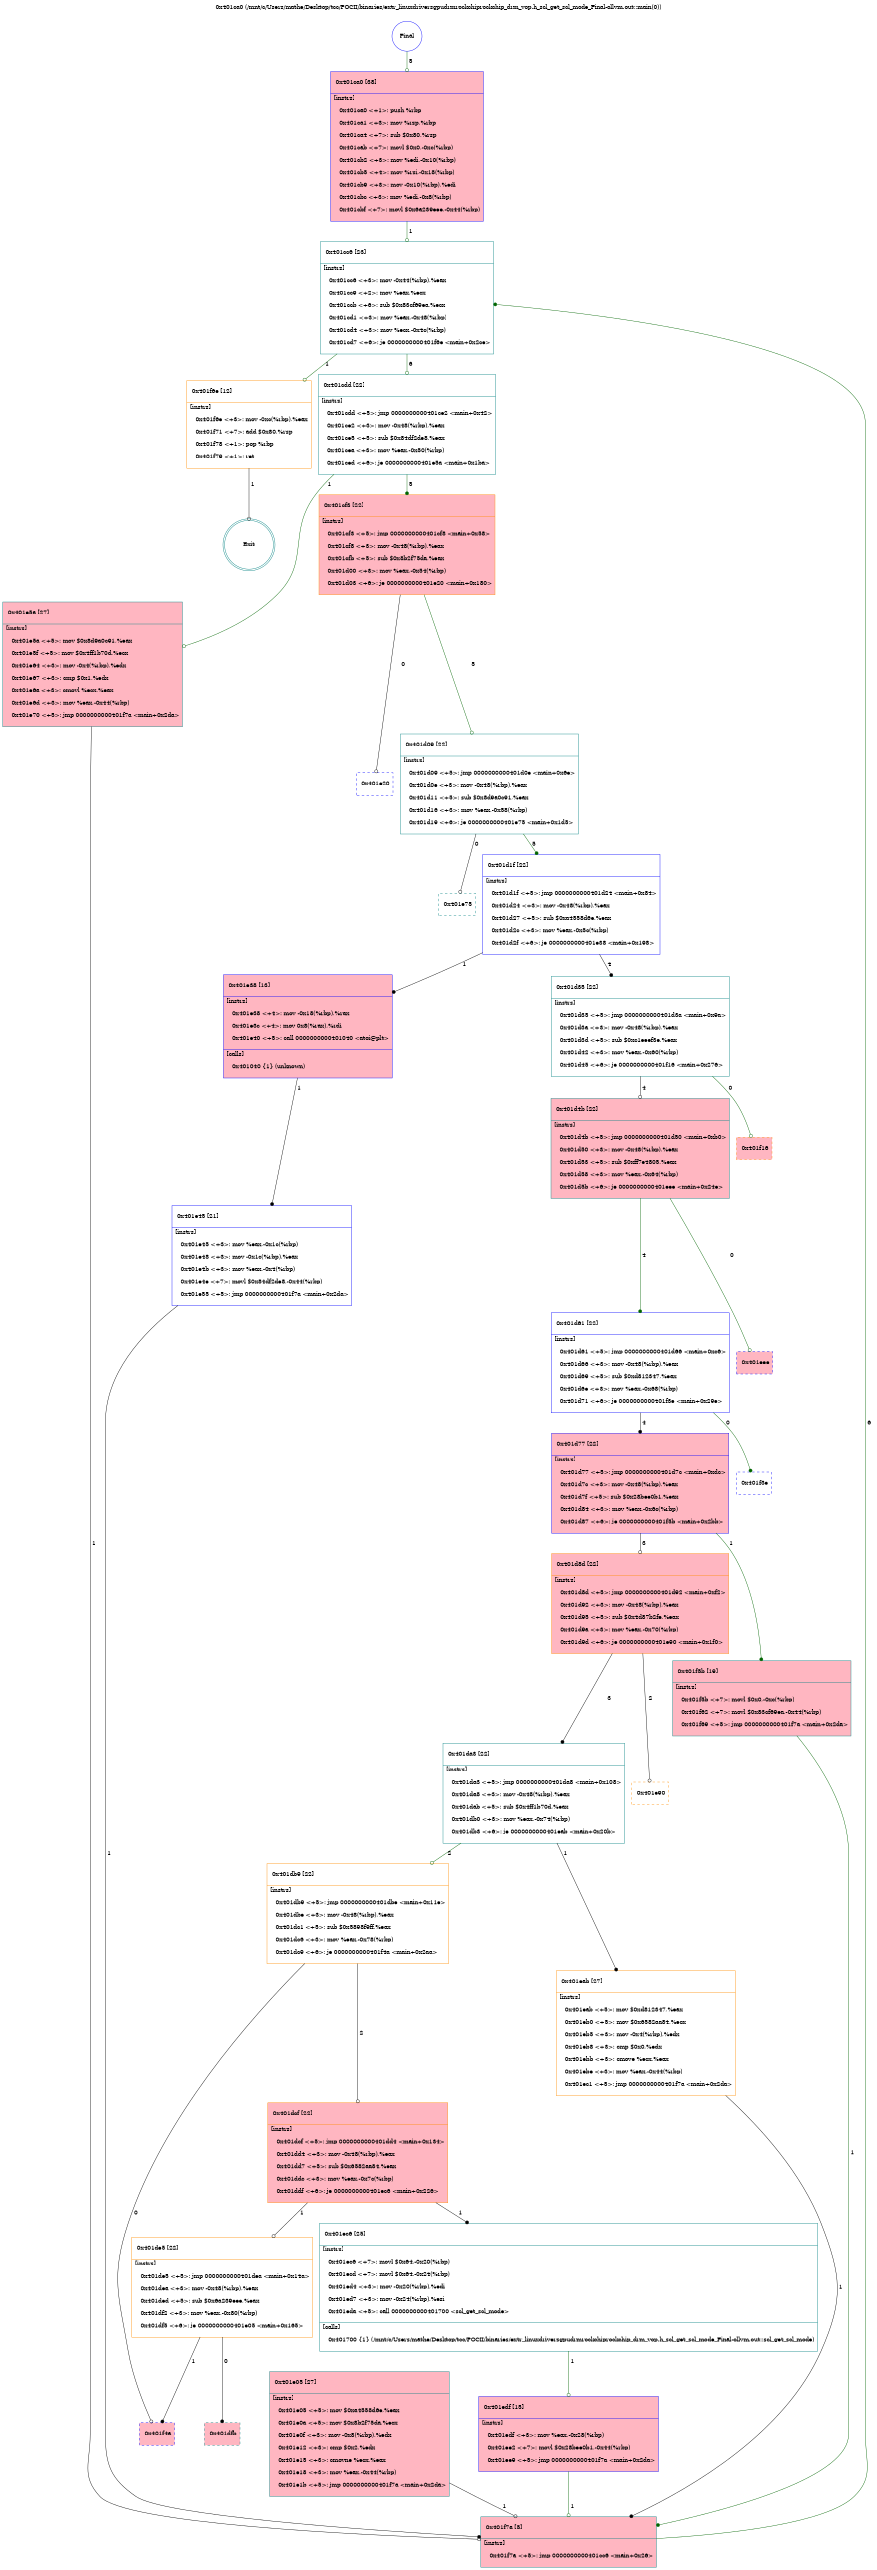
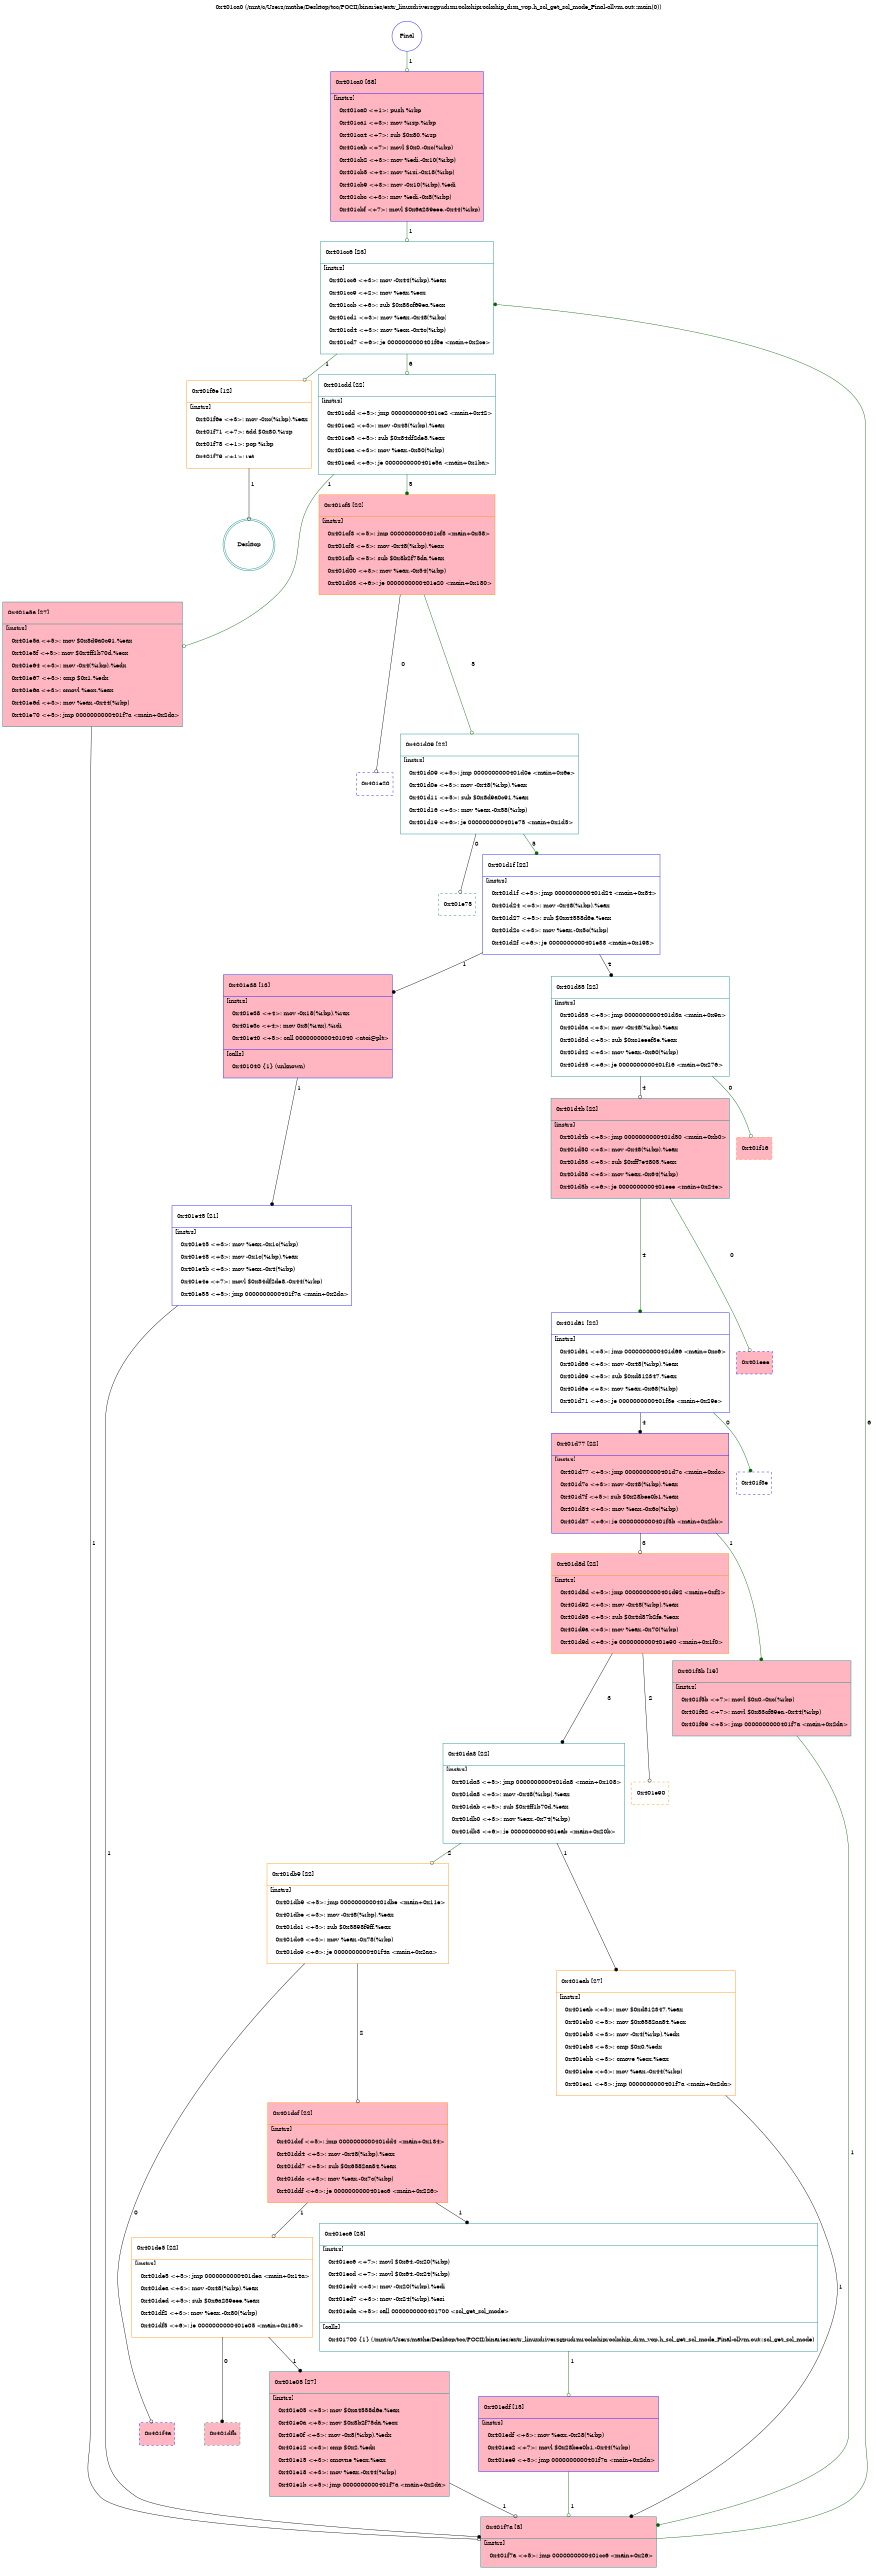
edge "Final" -> "0x401ca0 [38]": label " 5" -> " 1"
node "Exit": label "Exit" -> "Desktop"
edge "0x401de5 [22]" -> "0x401f4a": now "0x401de5 [22]" -> "0x401e05 [27]"
